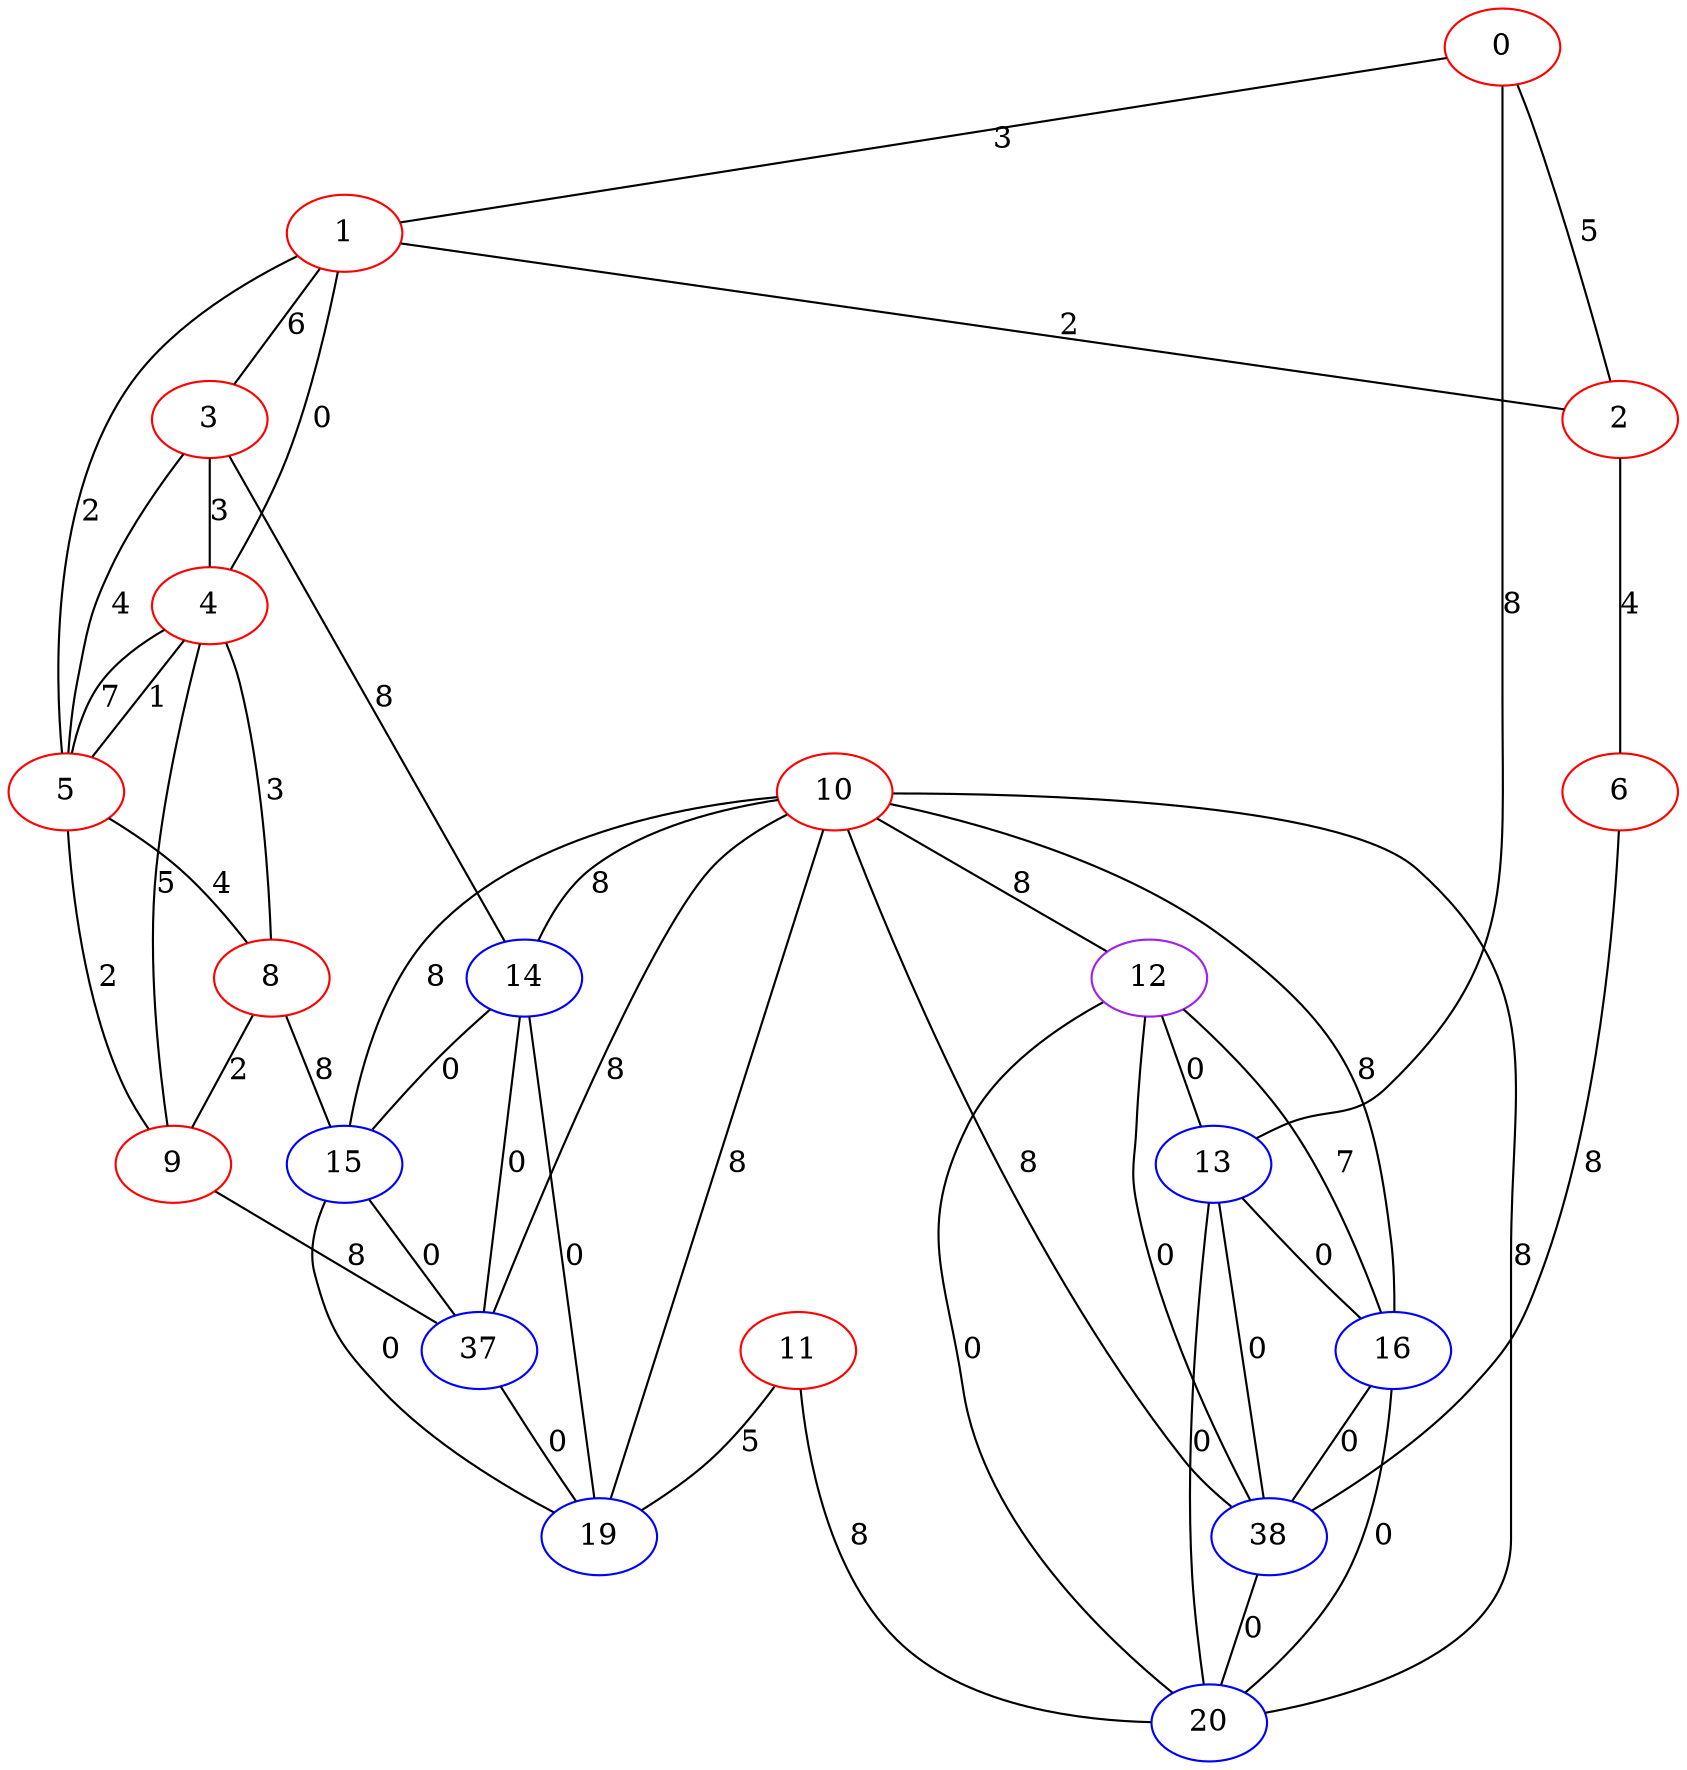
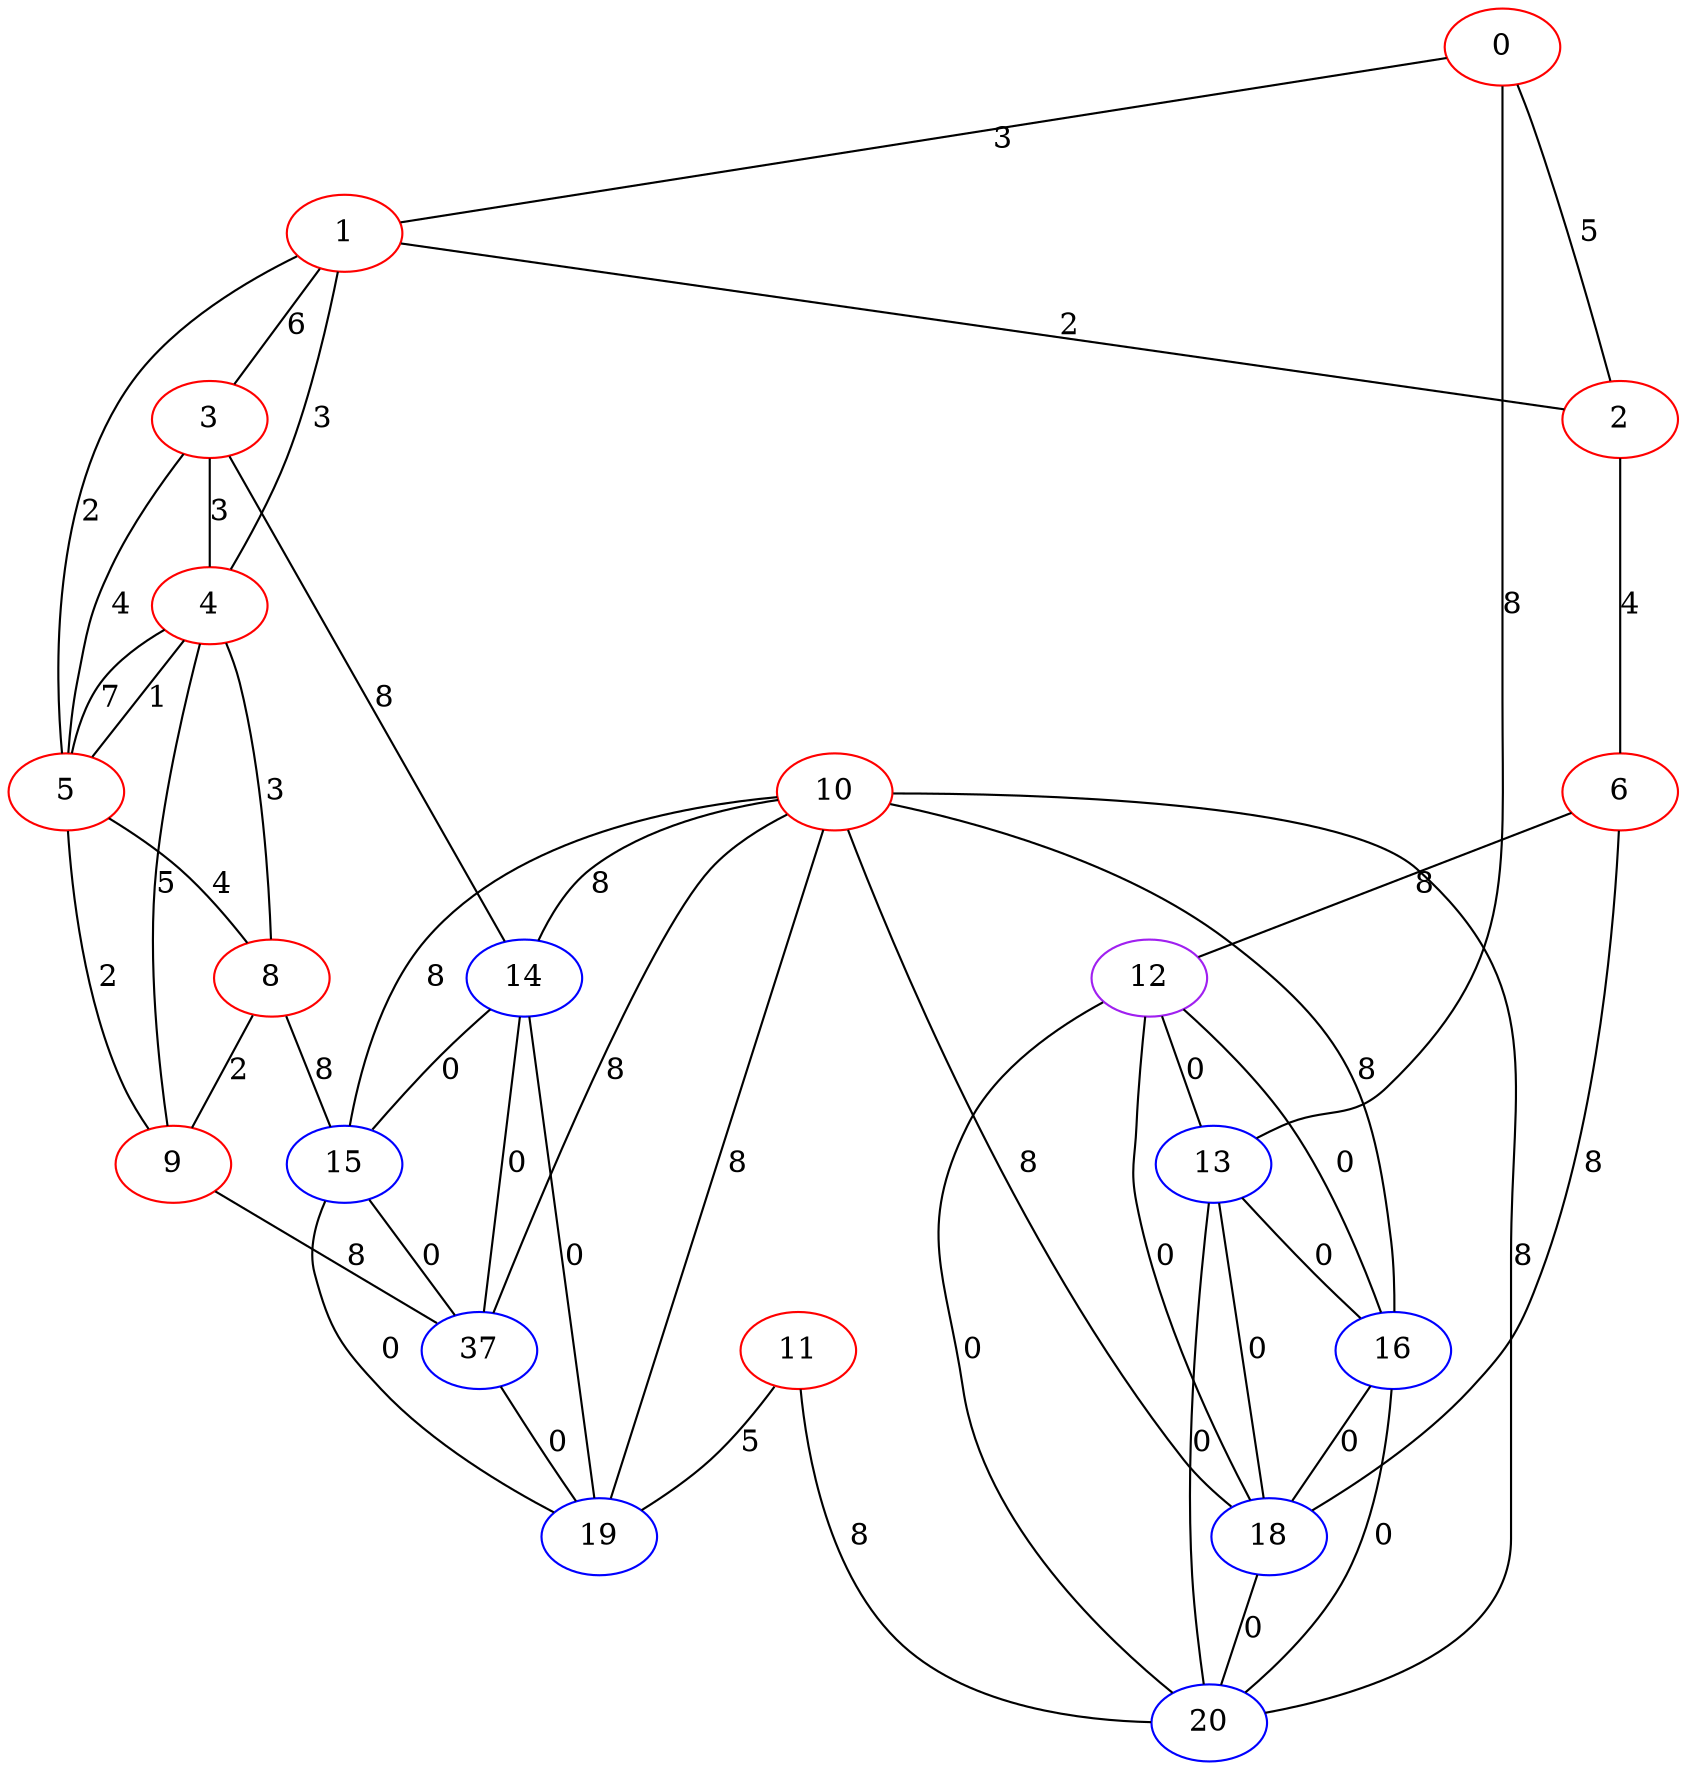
edge "1" -- "4": label "0" -> "3"
edge "10" -- "12": now "6" -- "12"
edge "12" -- "16": label "7" -> "0"
node "38": label "38" -> "18"
